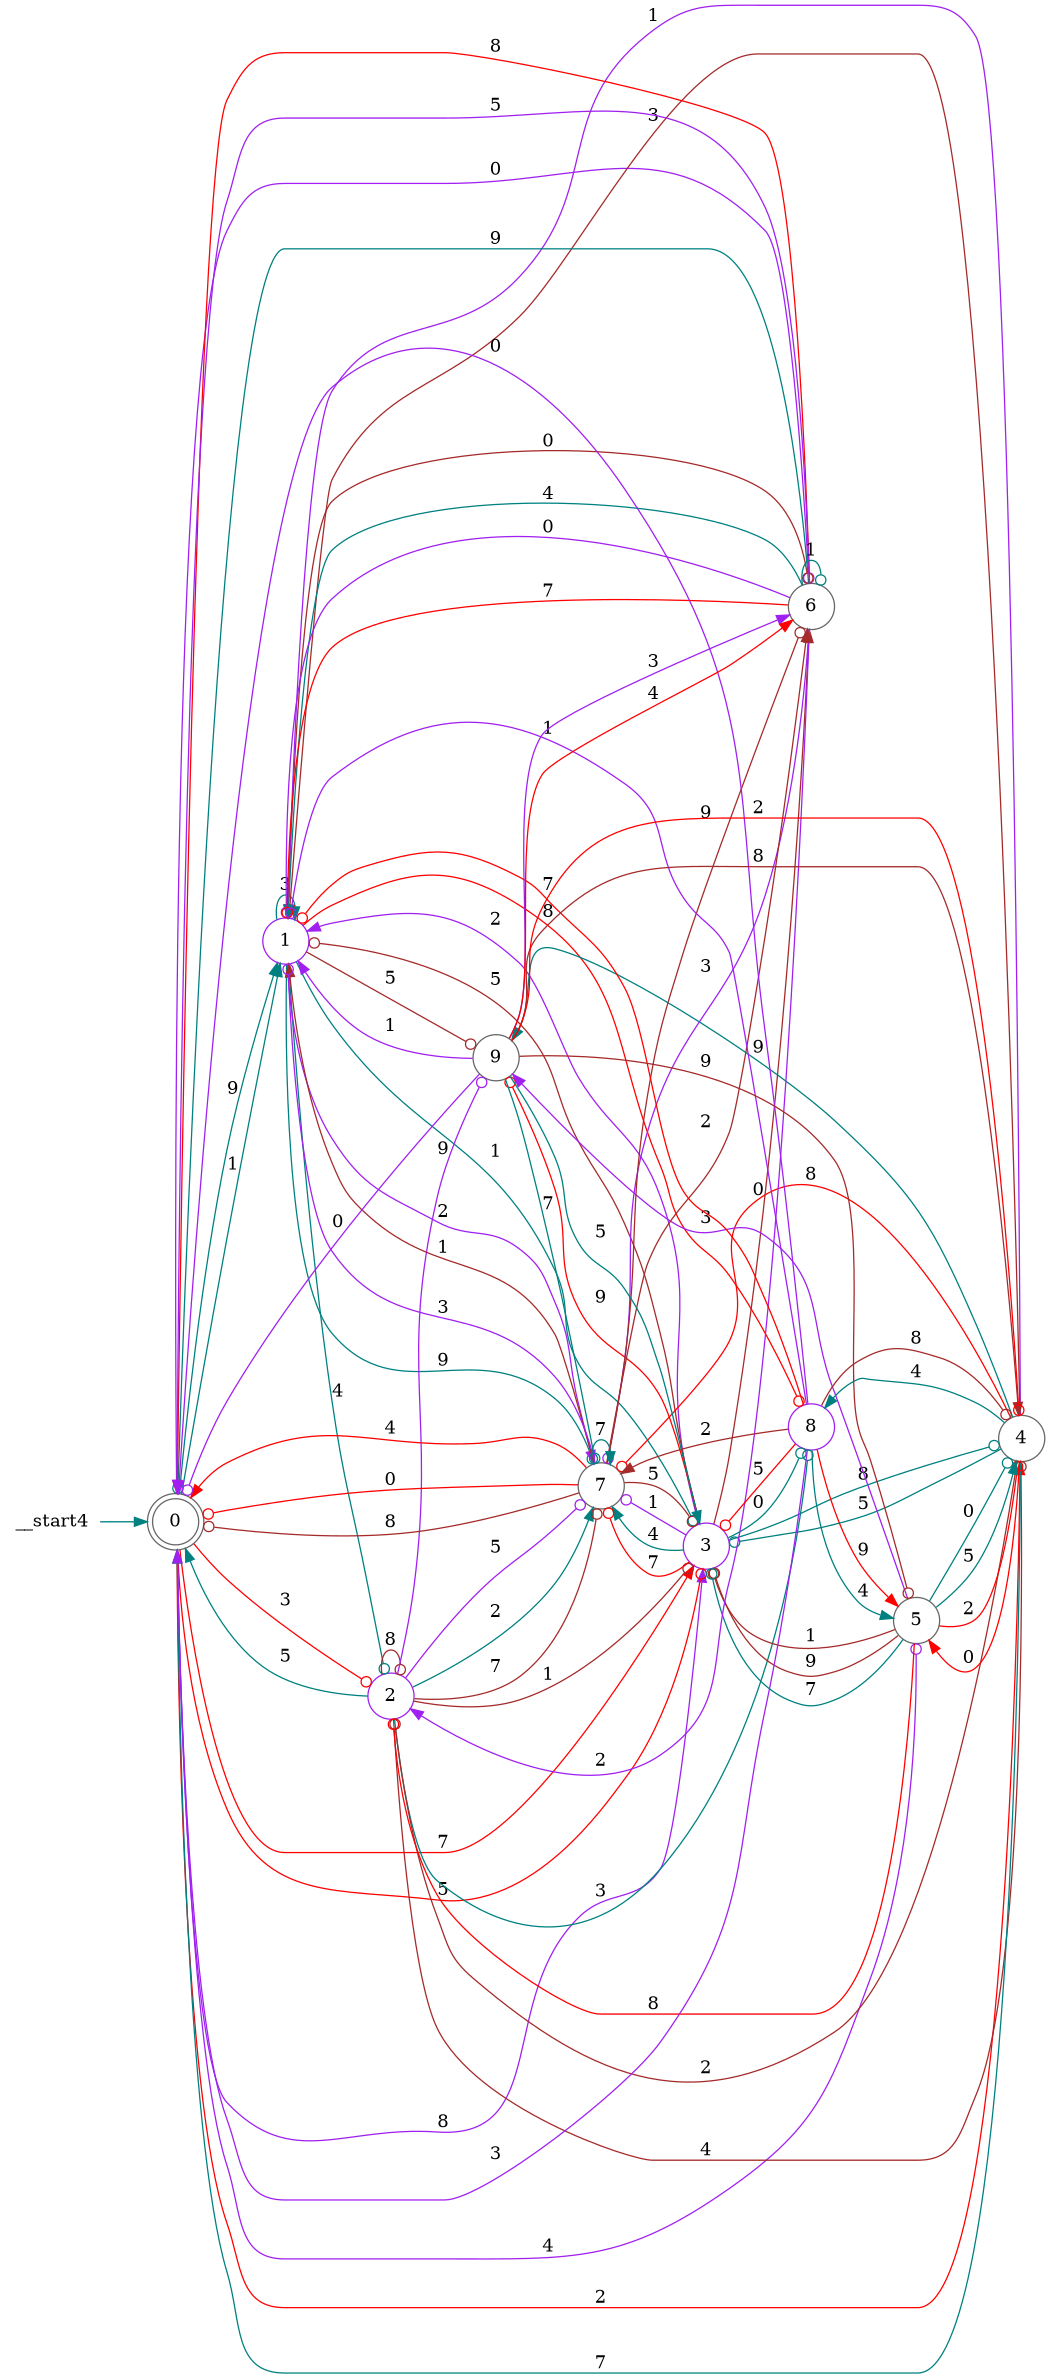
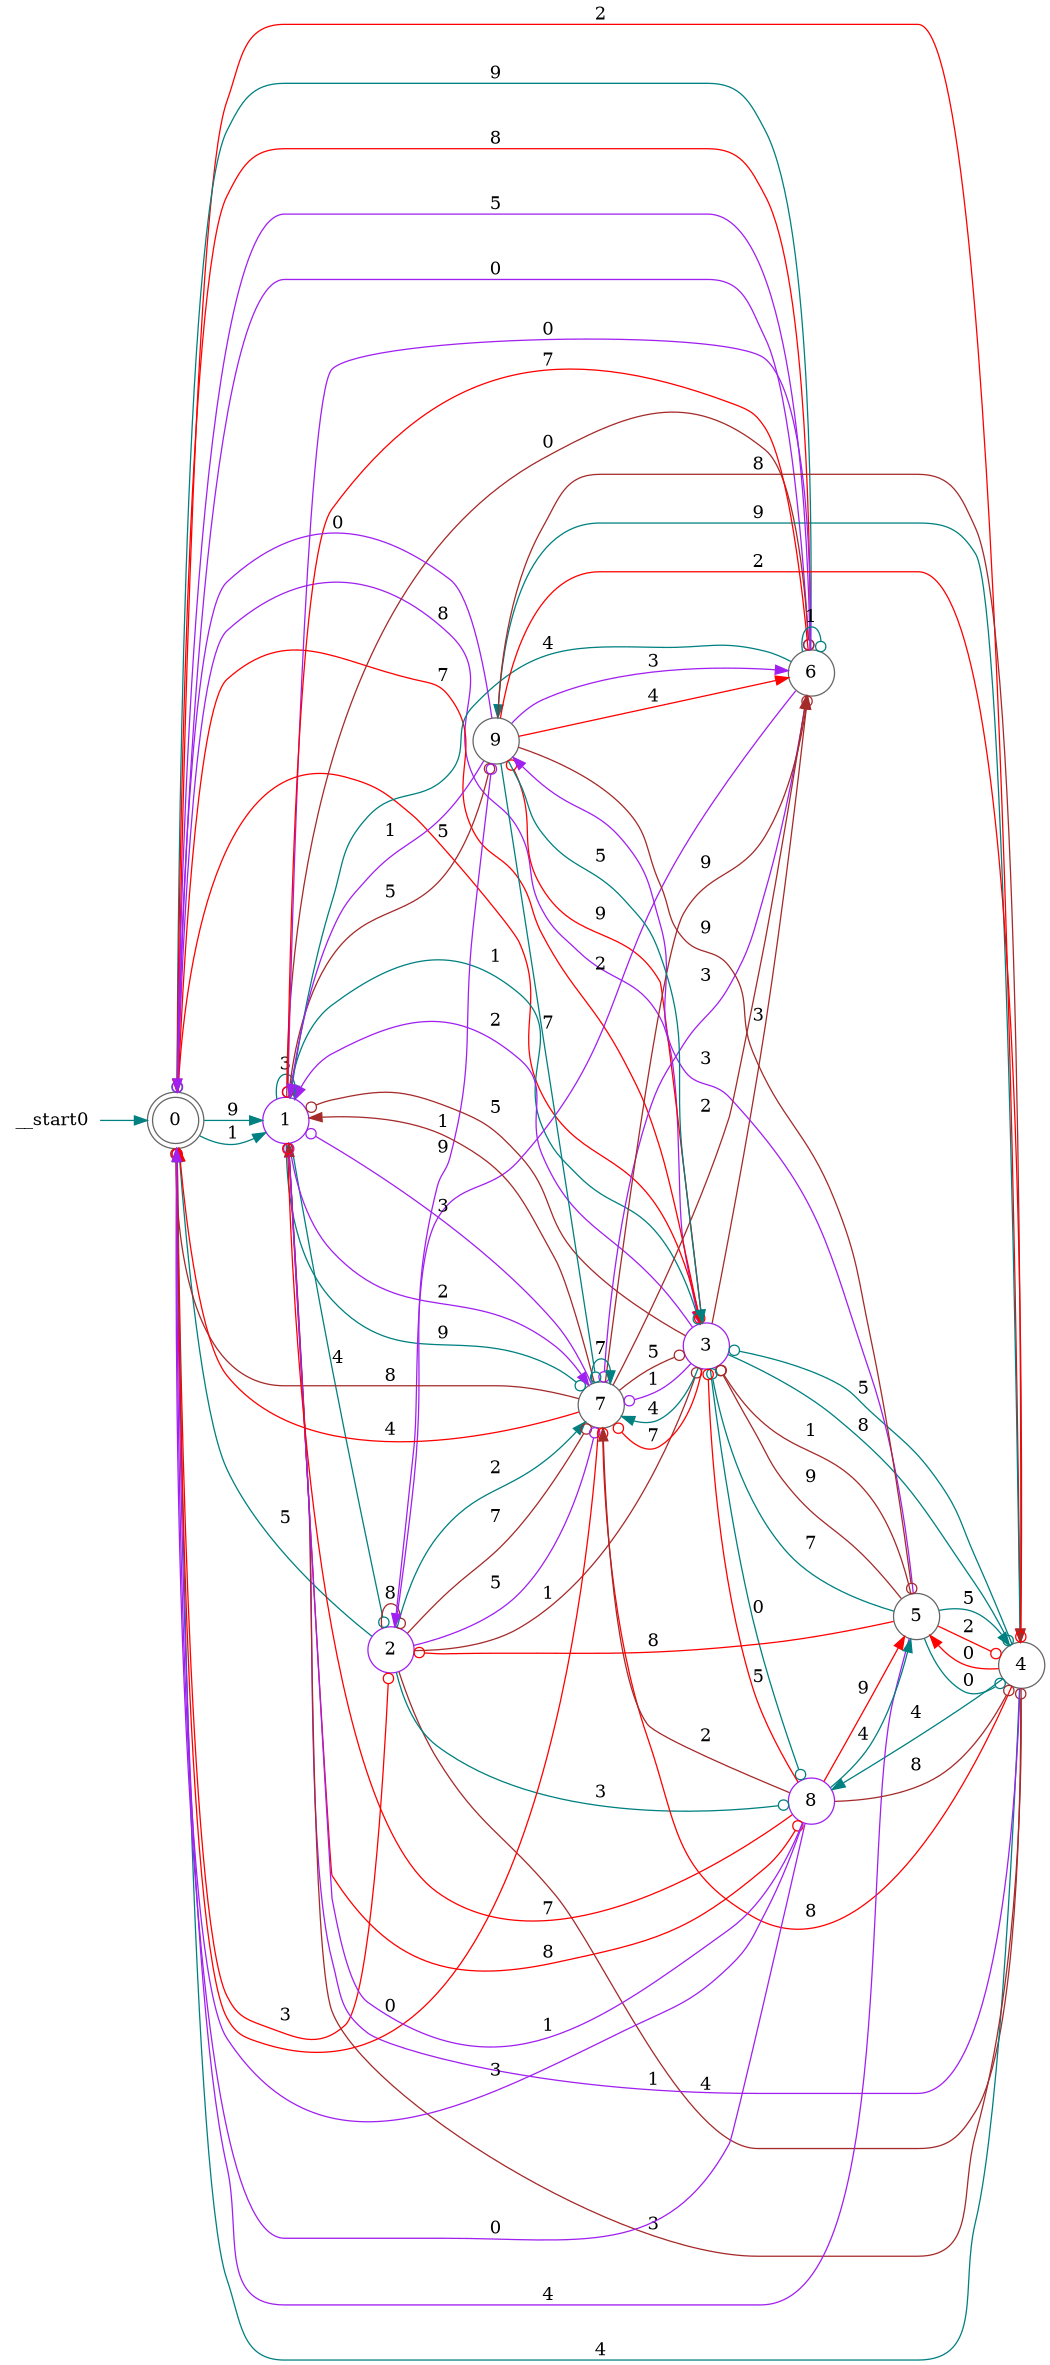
edge "3" -> "6": label "0" -> "3"
node "__start4": label "__start4" -> "__start0"
edge "4" -> "2": removed, label "2"
edge "0" -> "5": reversed
edge "4" -> "0": label "7" -> "4"
